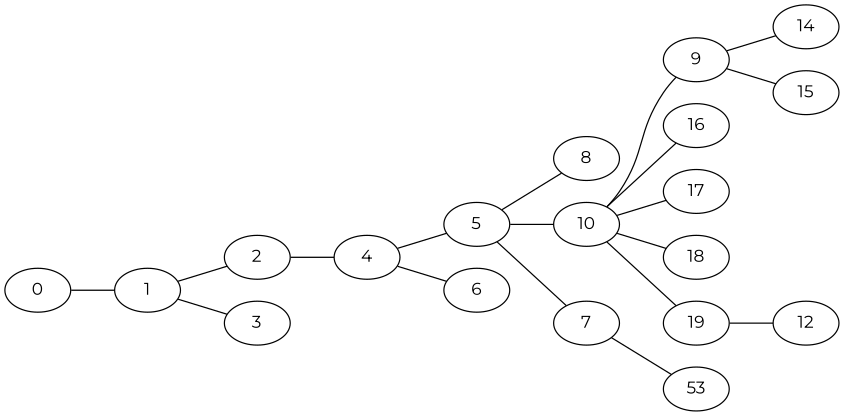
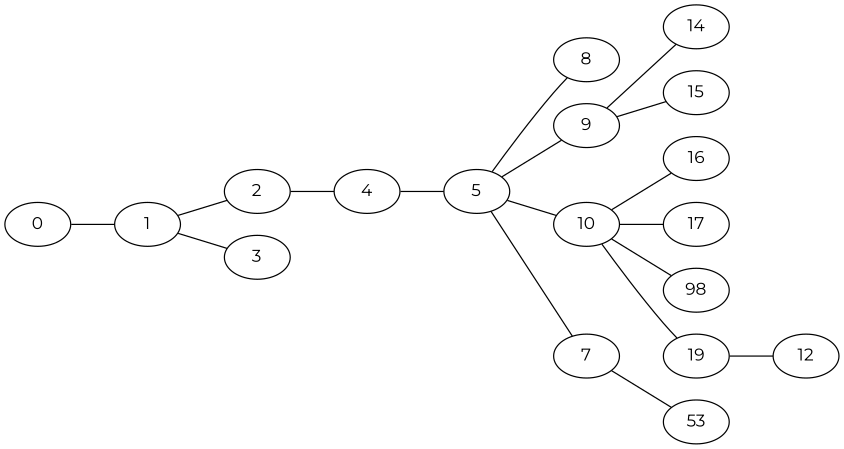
edge "9" -- "10": now "9" -- "5"
node "18": label "18" -> "98"
node "6": removed
